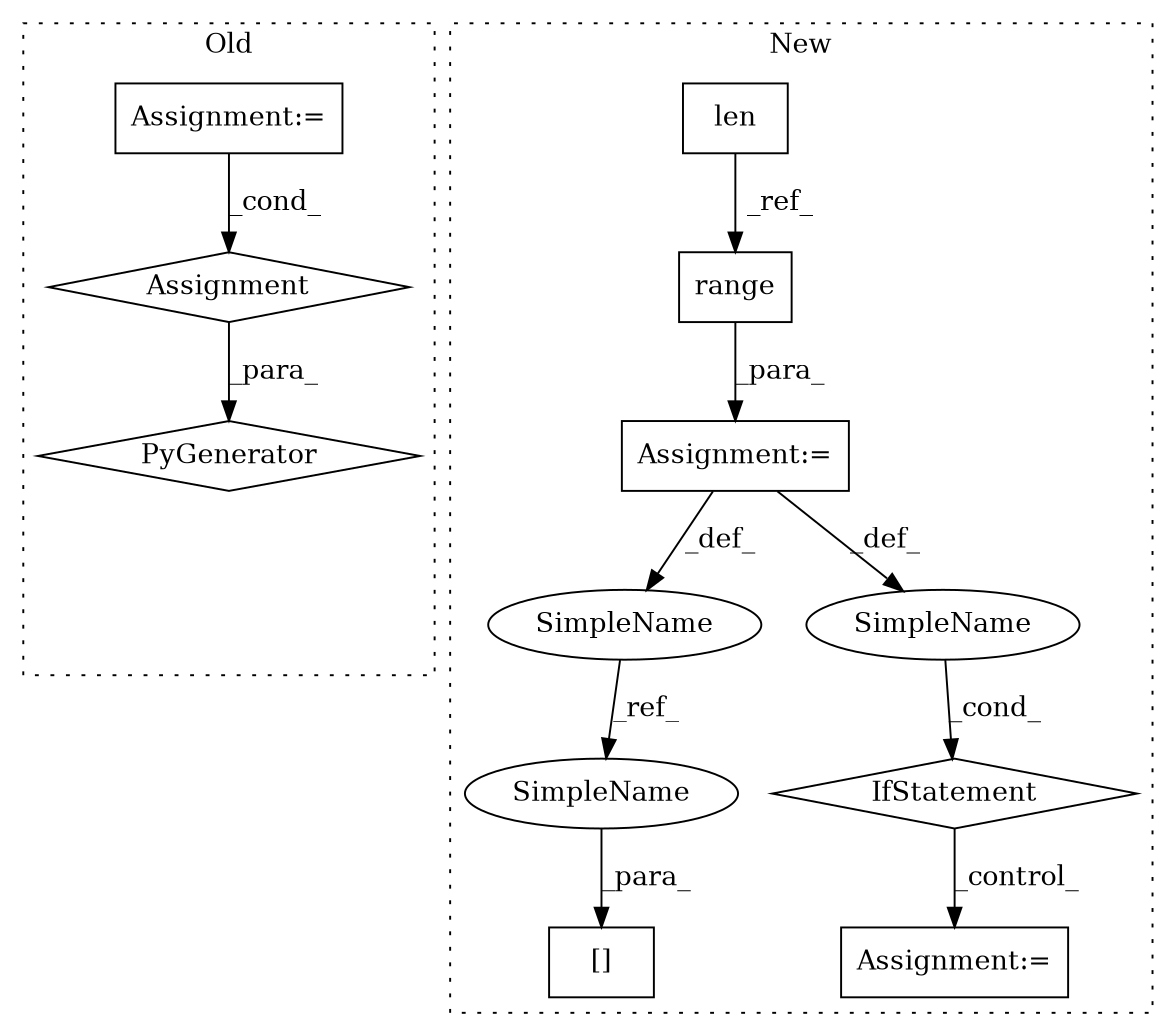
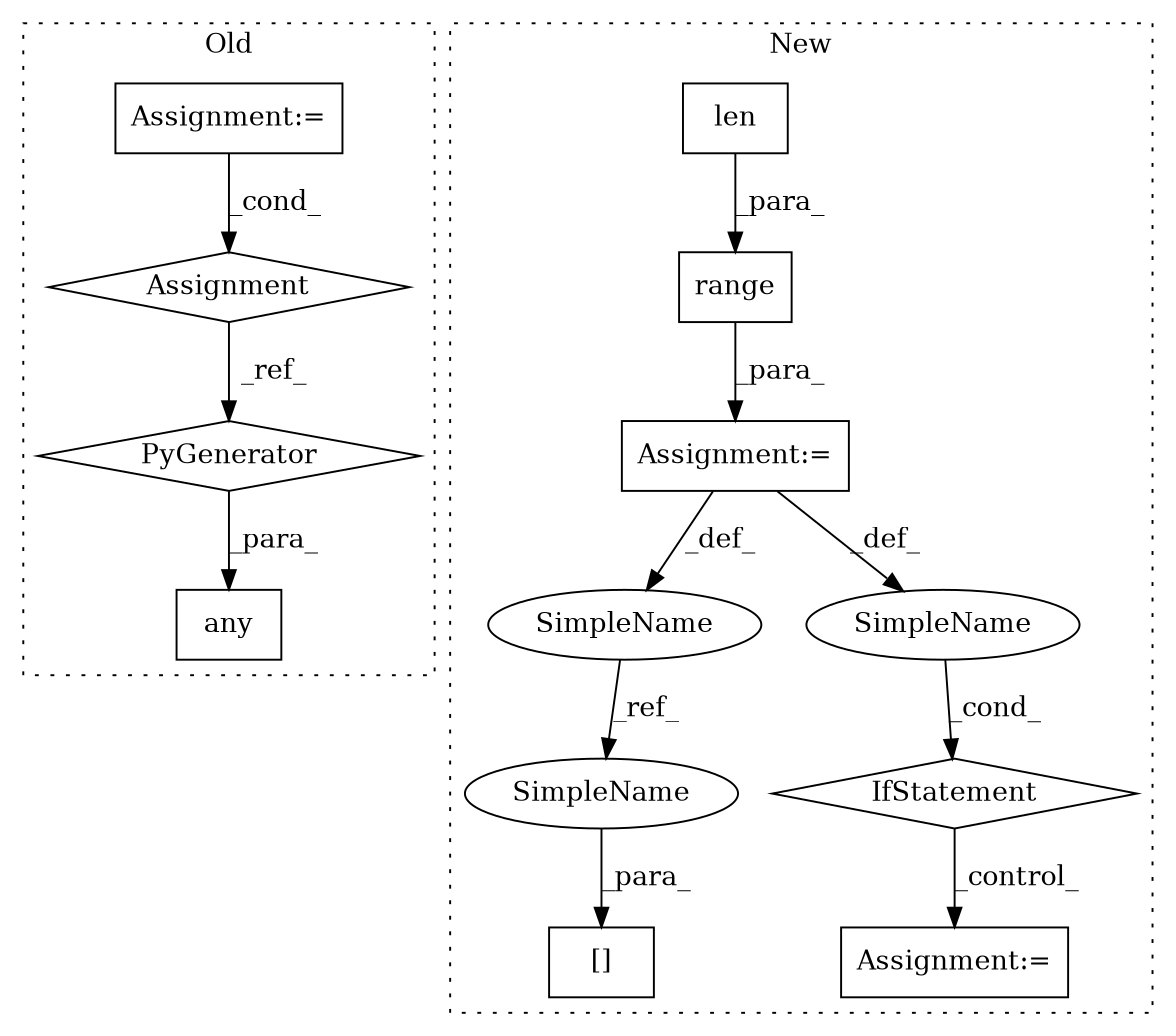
edge "len" -> "range": label "_ref_" -> "_para_"
edge "Assignment" -> "PyGenerator": label "_para_" -> "_ref_"
node "any": added
